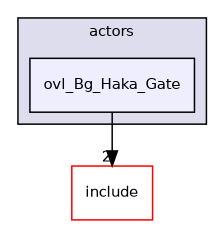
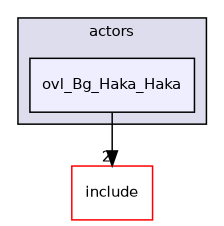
node "ovl_Bg_Haka_Gate": label "ovl_Bg_Haka_Gate" -> "ovl_Bg_Haka_Haka"
